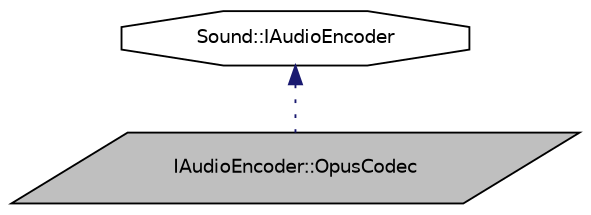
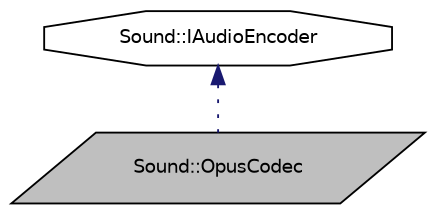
node "IAudioEncoder::OpusCodec": label "IAudioEncoder::OpusCodec" -> "Sound::OpusCodec"
